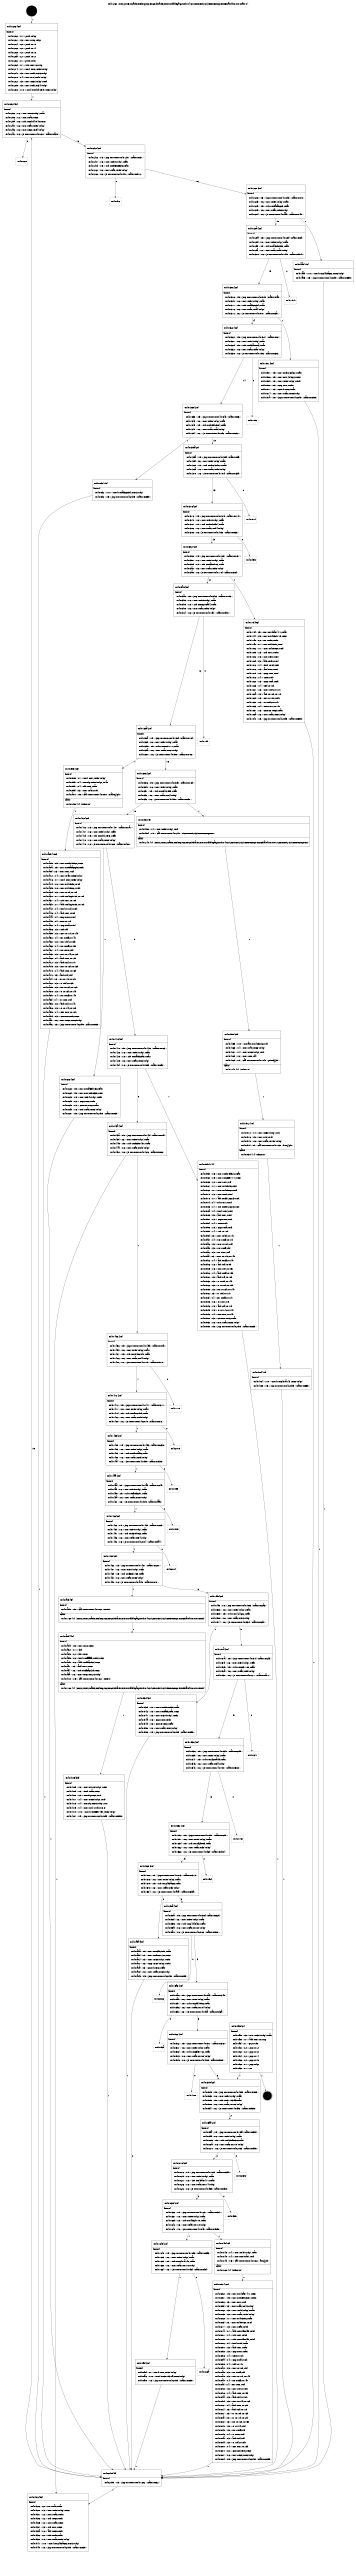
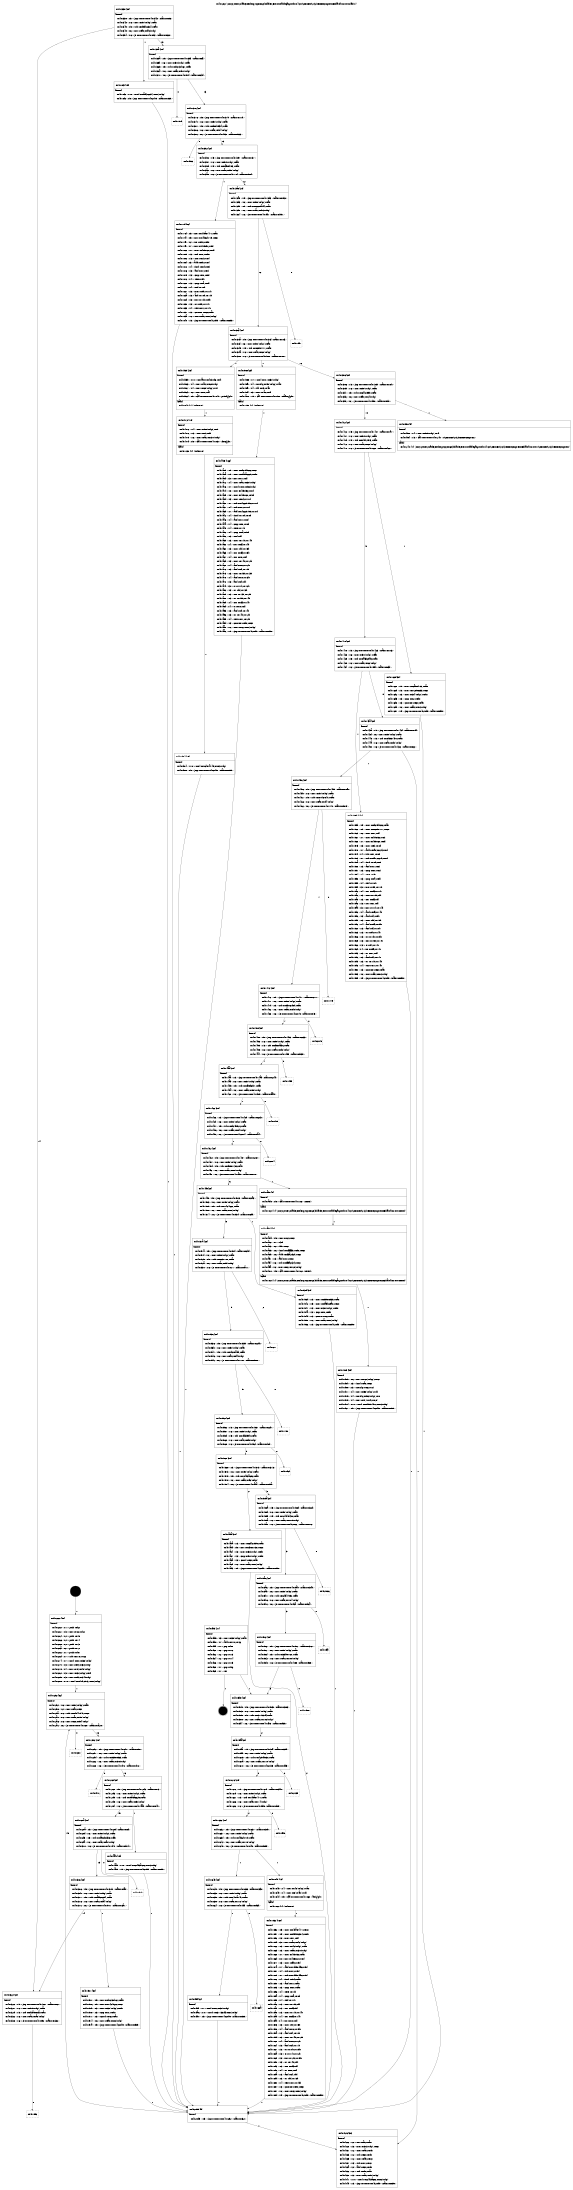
edge "0x401322 [28]" -> "0x40133e [28]": reversed
edge "0x401b50 [9]" -> "0x401b59 [25]": now "0x4013ca [28]" -> "0x401b59 [25]"
